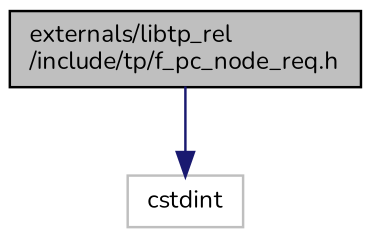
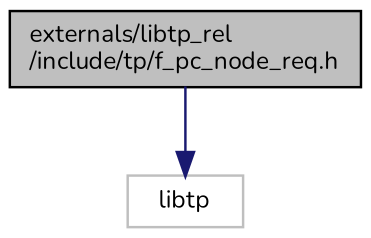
node "cstdint": label "cstdint" -> "libtp"
